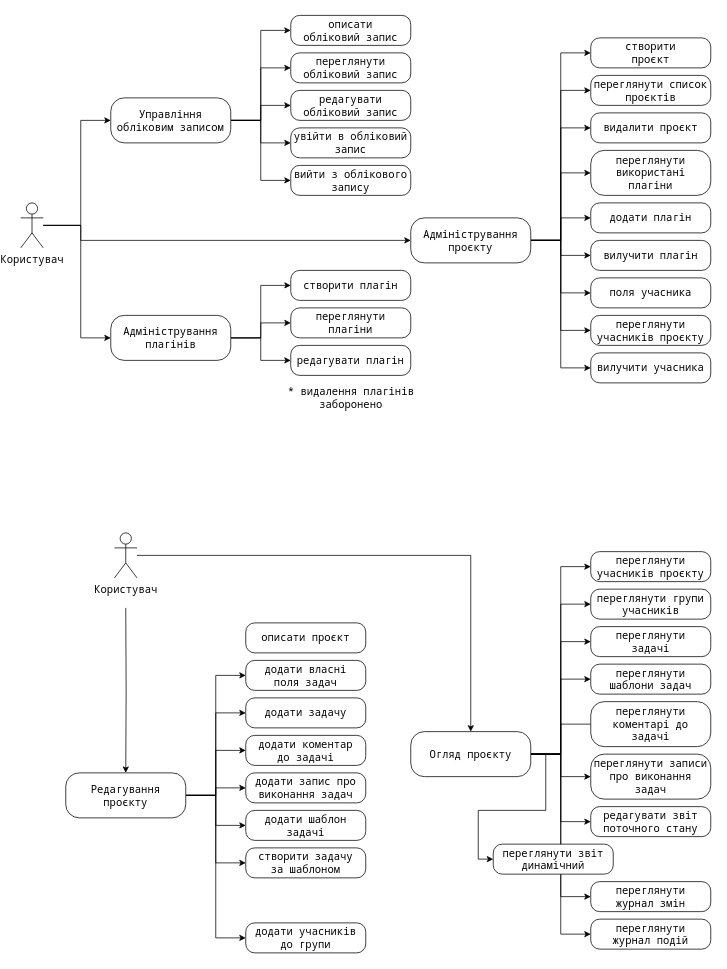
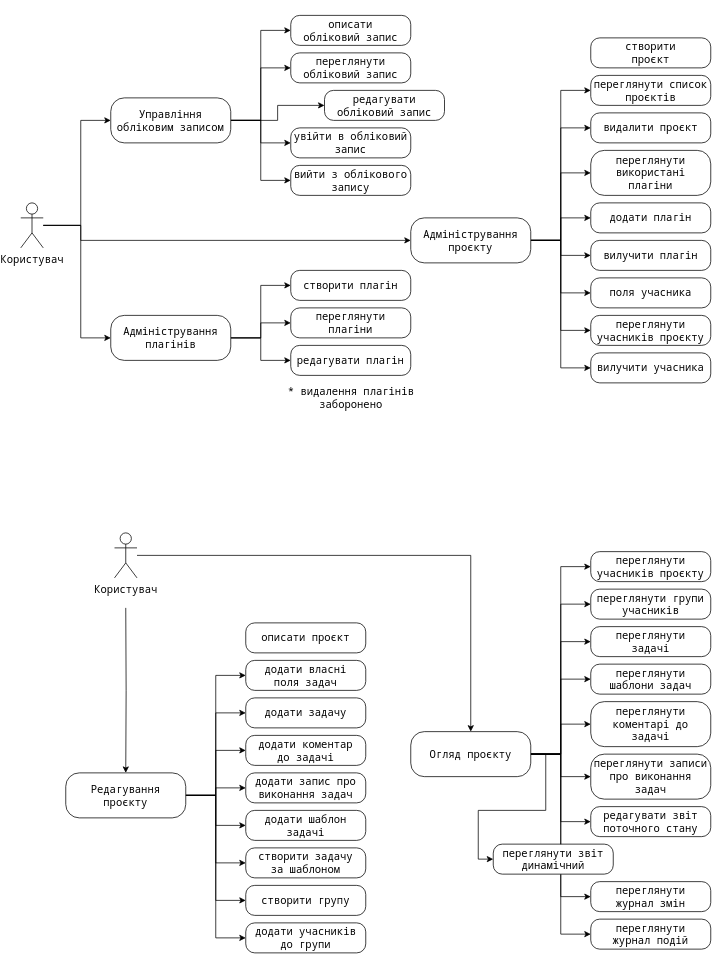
edge "Адміністрування проєкту" -> "створити проєкт": removed
node "редагувати обліковий запис": moved (351, 105) -> (384, 105)
edge "переглянути коментарі до задачі" -- "Огляд проєкту": arrowhead none -> classic
edge "Редагування проєкту" -> "створити групу": added
node "створити групу": added
